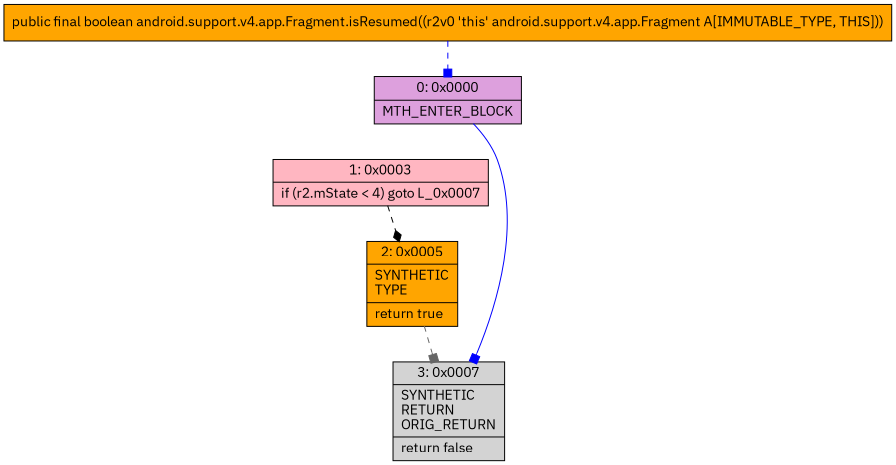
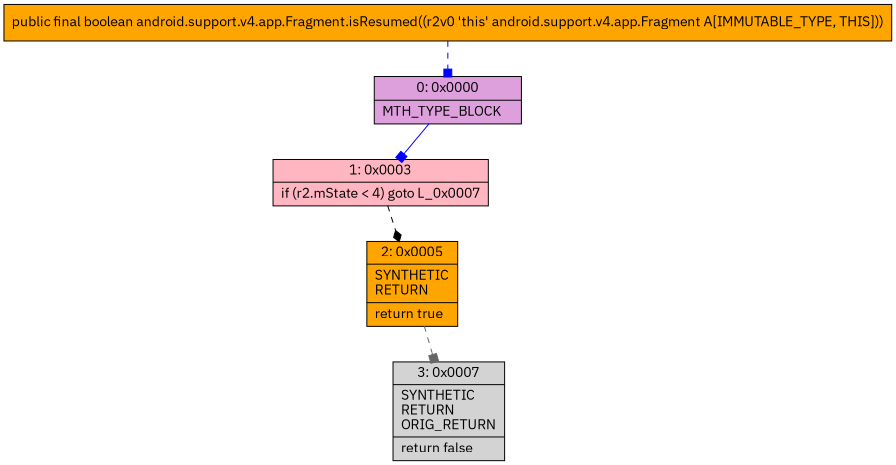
node "0: 0x0000": text "MTH_ENTER_BLOCK" -> "MTH_TYPE_BLOCK"
edge "0: 0x0000" -> "3: 0x0007": now "0: 0x0000" -> "1: 0x0003"
node "2: 0x0005": text "TYPE" -> "RETURN"
